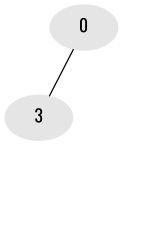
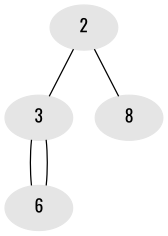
node "0": label "0" -> "2"
node "8": added
node "6": added
